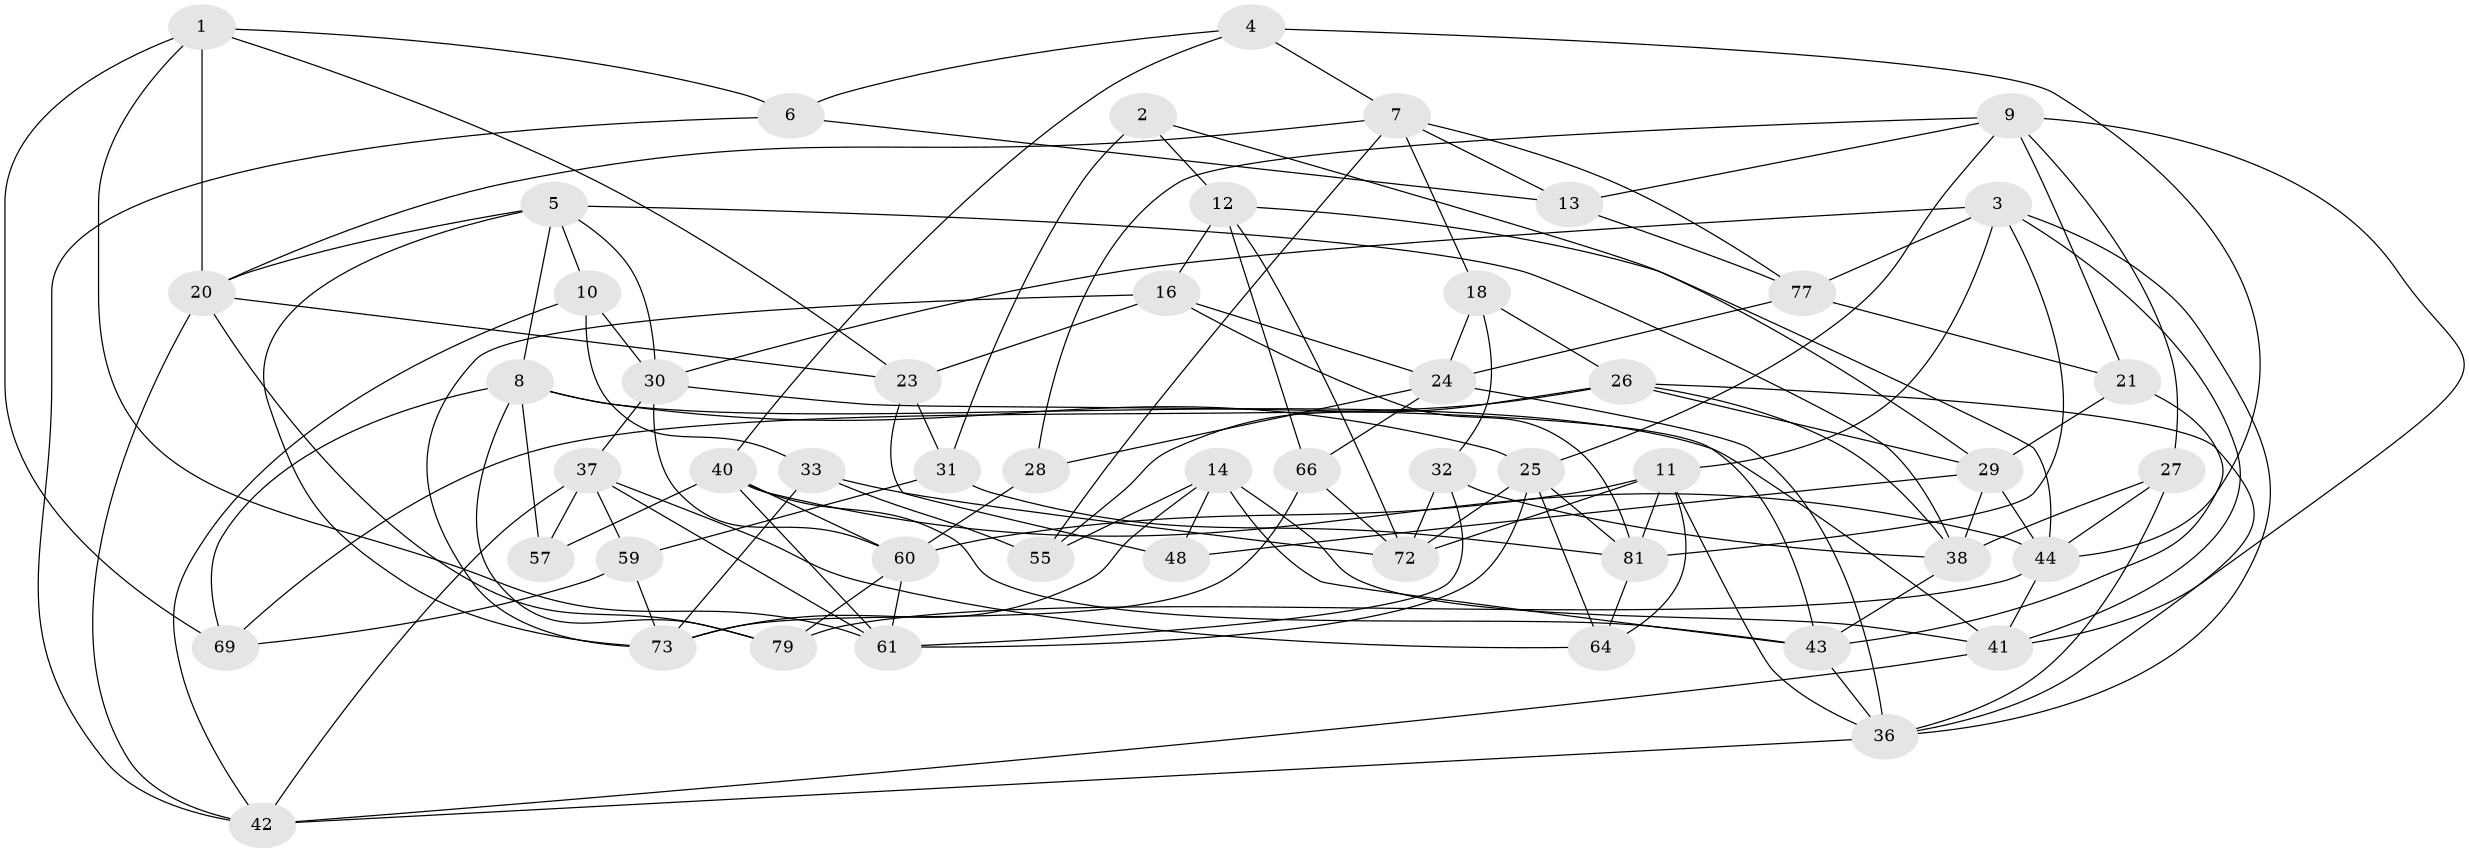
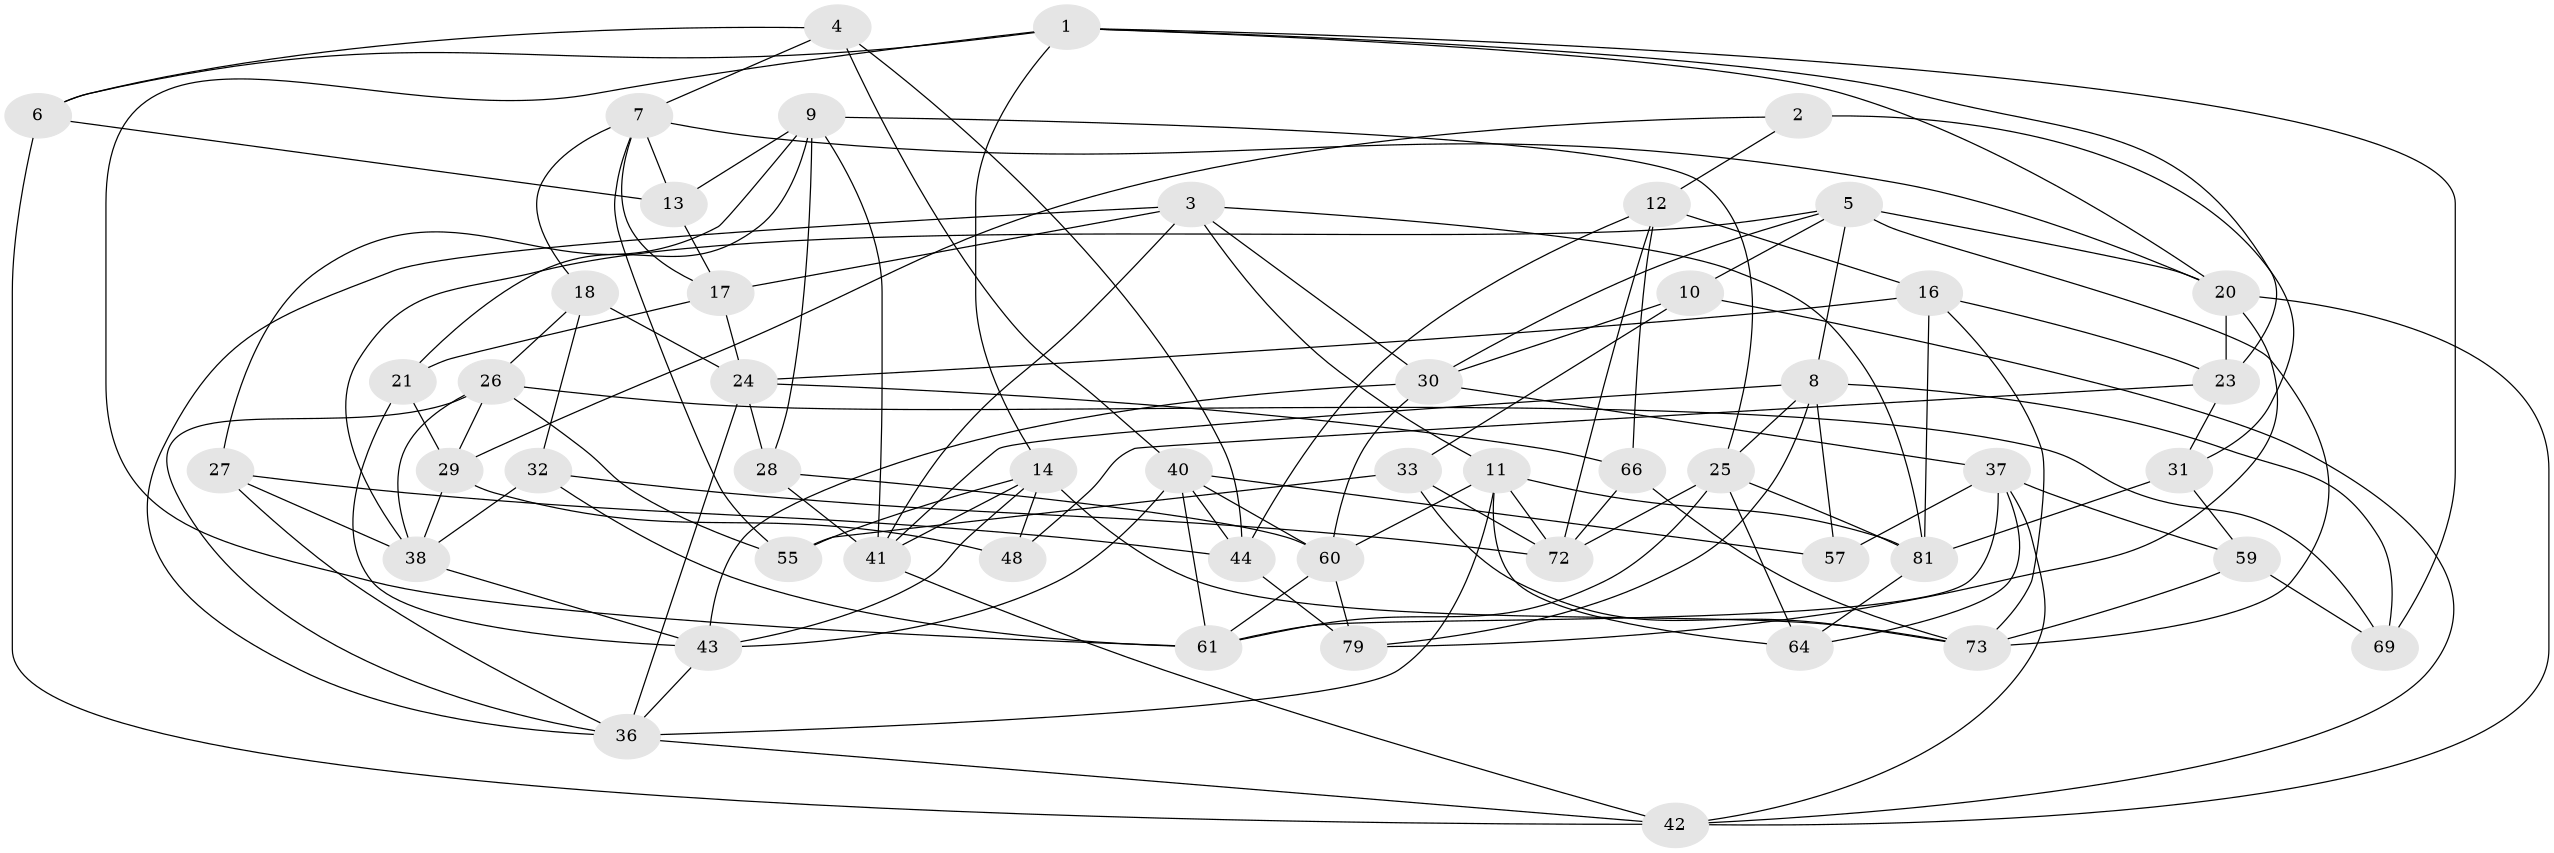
edge "1" -- "14": added
node "77": label "77" -> "17"
edge "29" -- "44": removed
edge "44" -- "41": now "28" -- "41"
